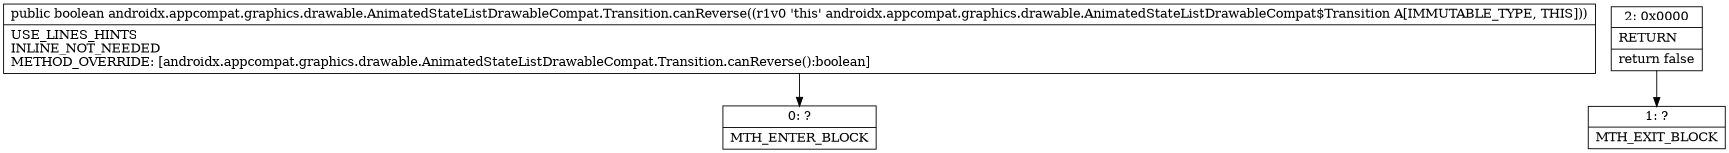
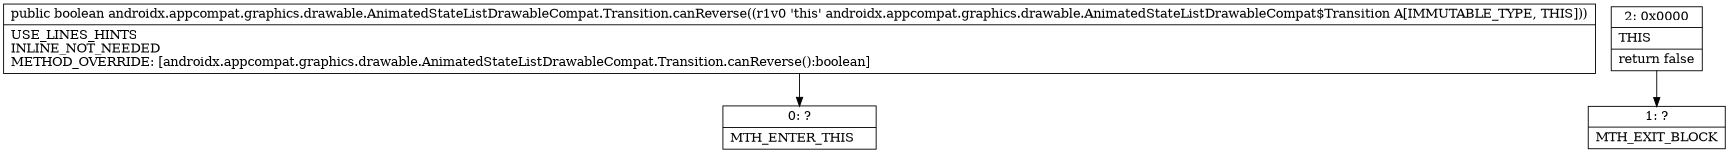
node "2: 0x0000": text "RETURN" -> "THIS"
node "0: ?": text "MTH_ENTER_BLOCK" -> "MTH_ENTER_THIS"
